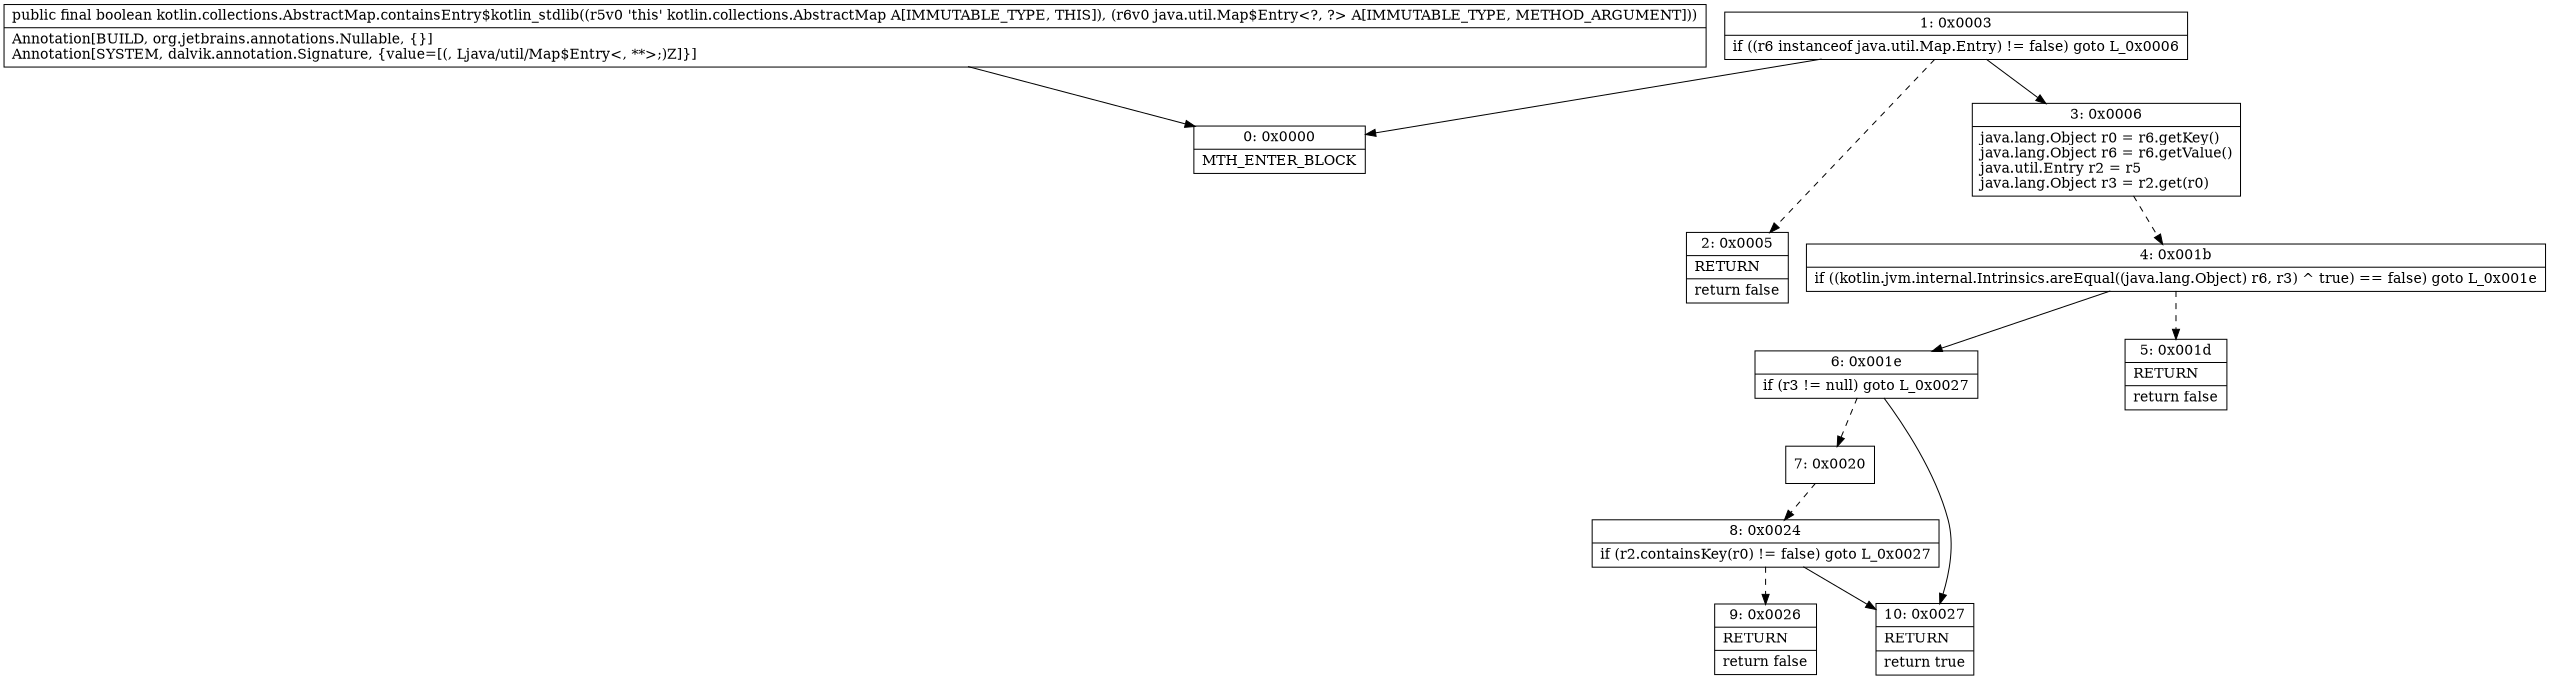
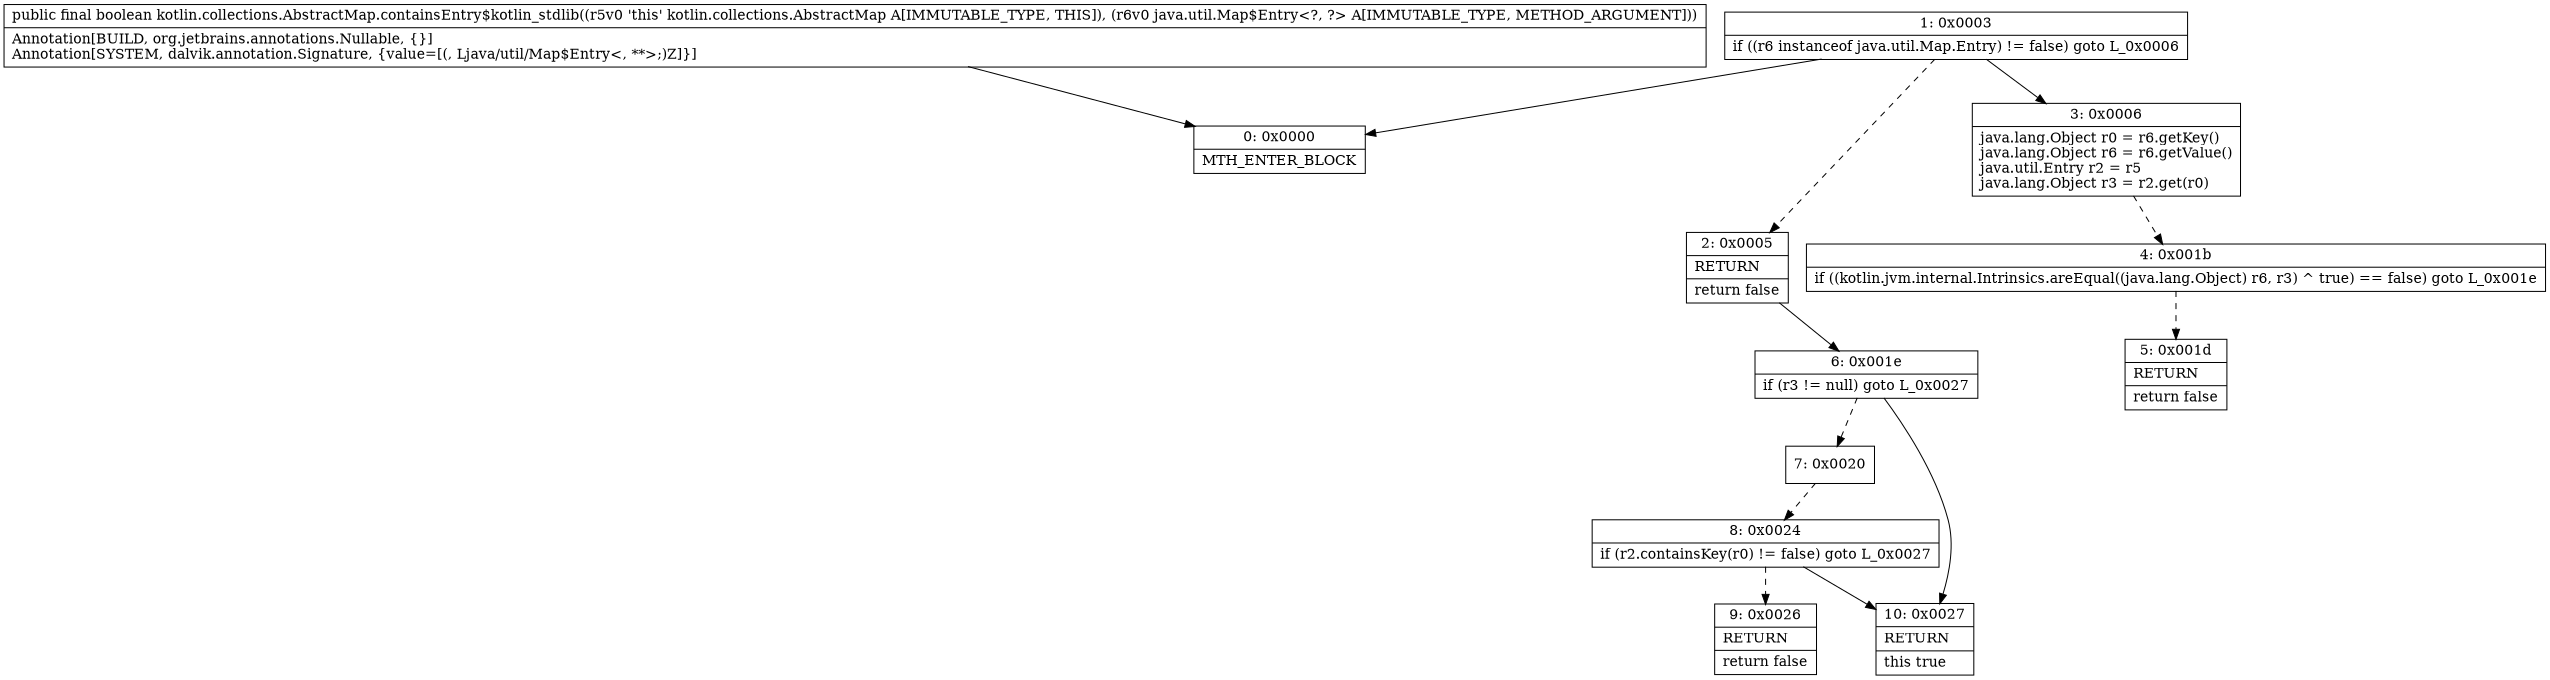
edge "4: 0x001b" -> "6: 0x001e": now "2: 0x0005" -> "6: 0x001e"
node "10: 0x0027": text "return true" -> "this true"
